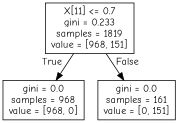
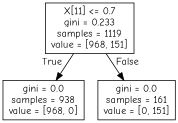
node "X[11] <= 0.7 gini = 0.233 samples = 1819 value = [968, 151]": label "X[11] <= 0.7 gini = 0.233 samples = 1819 value = [968, 151]" -> "X[11] <= 0.7 gini = 0.233 samples = 1119 value = [968, 151]"
node "gini = 0.0 samples = 968 value = [968, 0]": label "gini = 0.0 samples = 968 value = [968, 0]" -> "gini = 0.0 samples = 938 value = [968, 0]"
